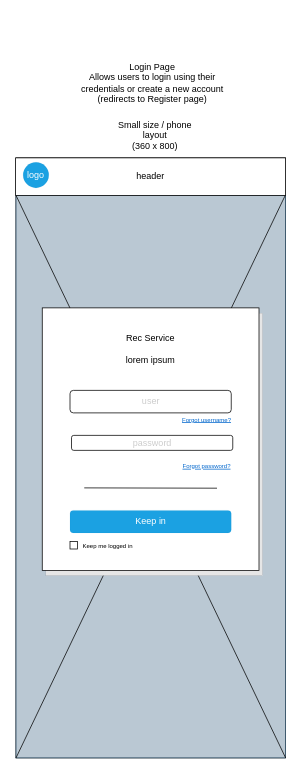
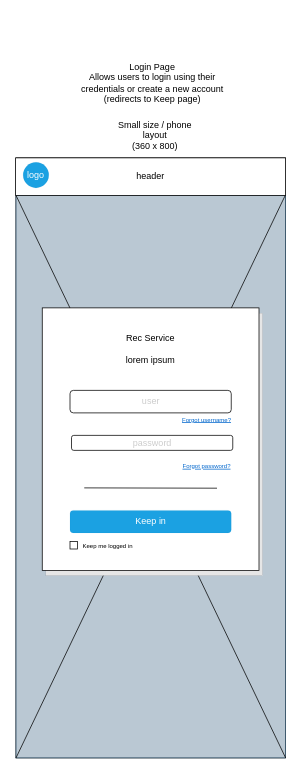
node "Login Page Allows users to login using their credentials or create a new account (redirects to Register page)": label "Login Page Allows users to login using their credentials or create a new account (redirects to Register page)" -> "Login Page Allows users to login using their credentials or create a new account (redirects to Keep page)"
